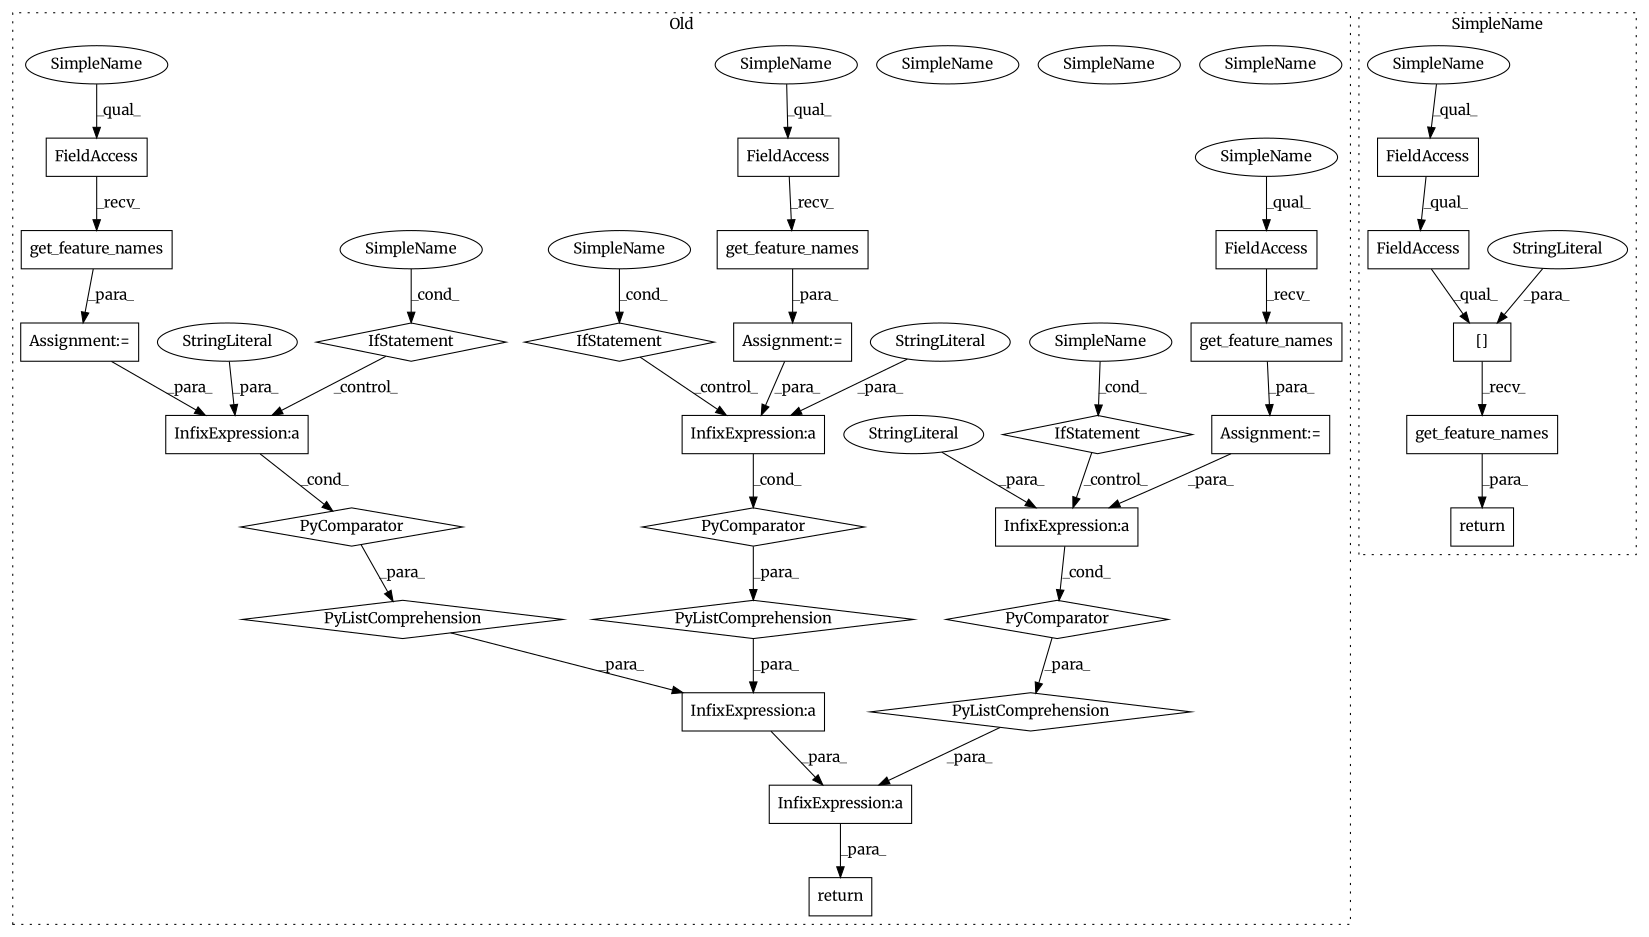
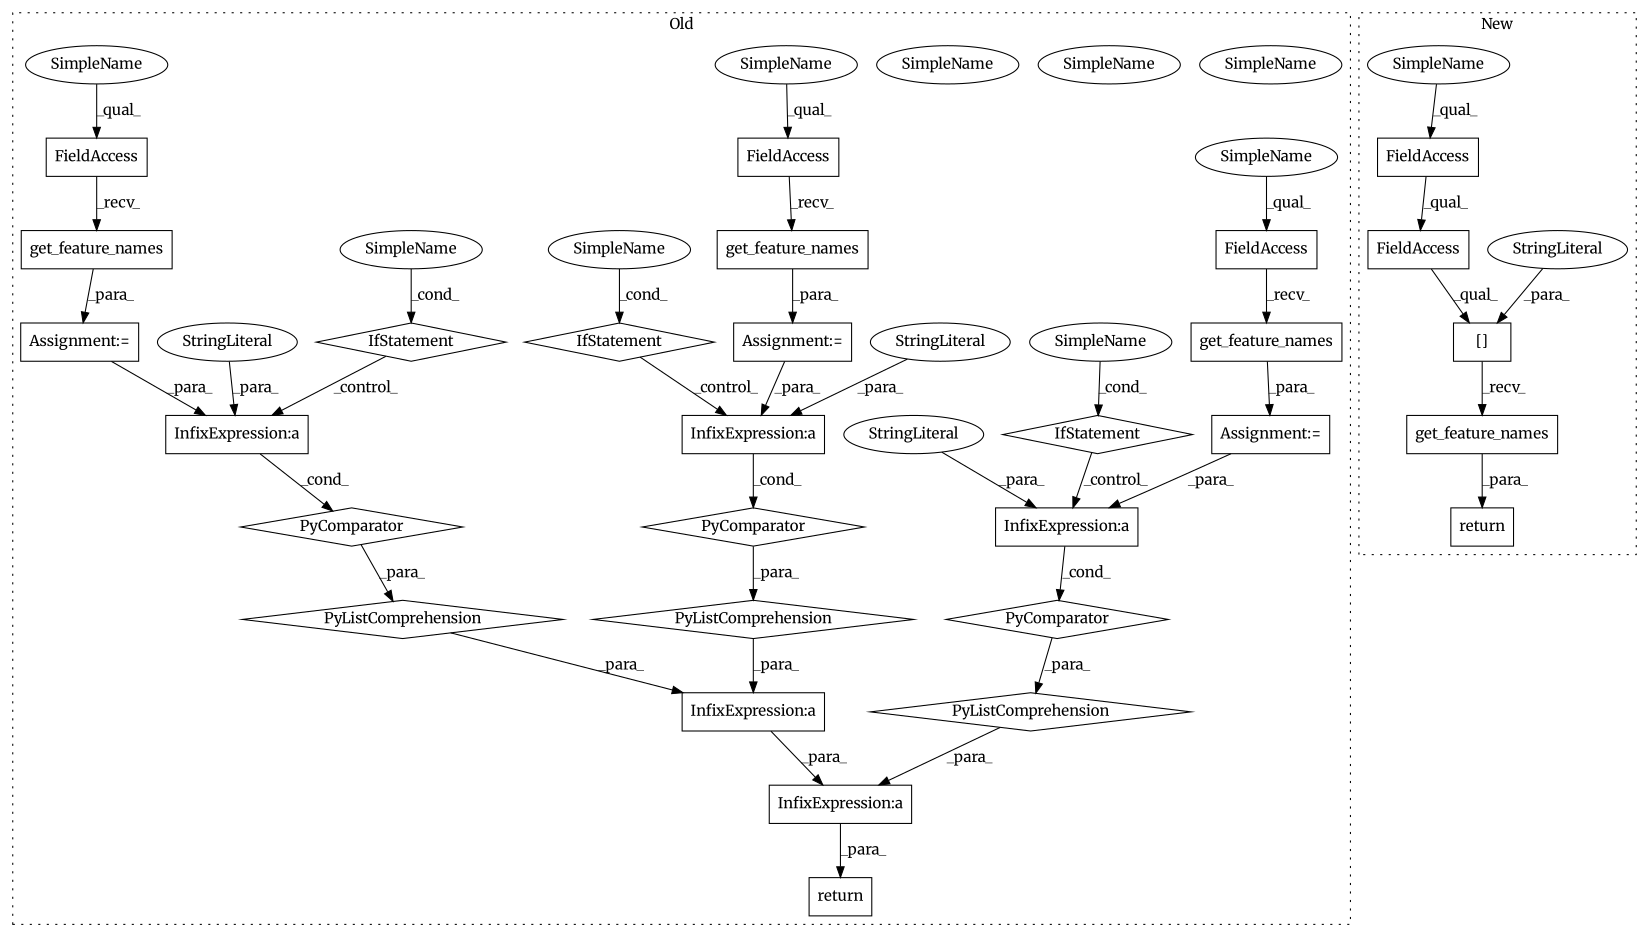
cluster "SimpleName": label "SimpleName" -> "New"
